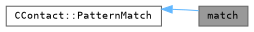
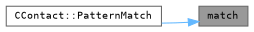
edge "match" -> "CContact::PatternMatch": reversed
